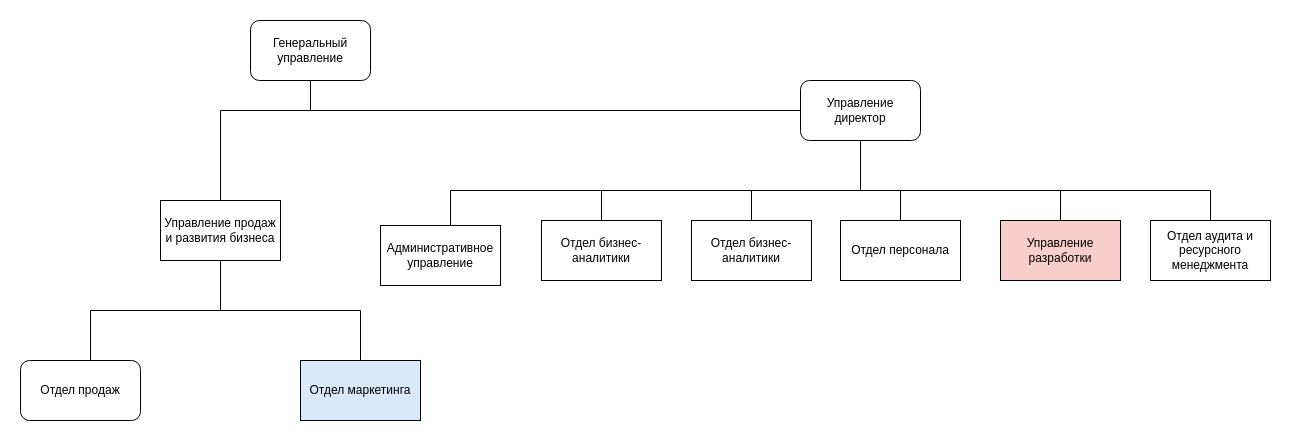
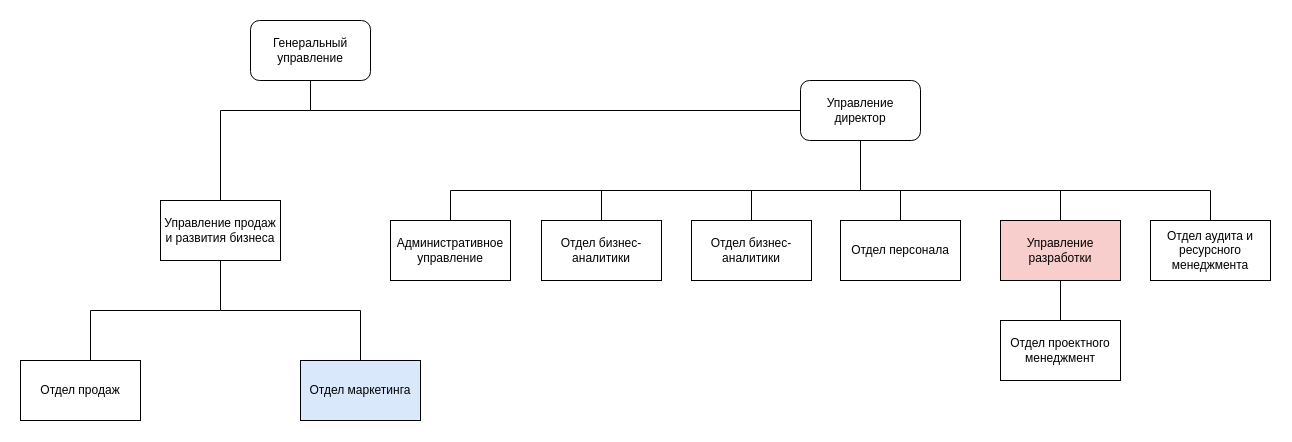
node "Административное управление": moved (441, 256) -> (451, 251)
edge "Управление разработки" -- "Отдел проектного менеджмент": added
node "Отдел проектного менеджмент": added
node "Отдел продаж": shape rounded rectangle -> rectangle
